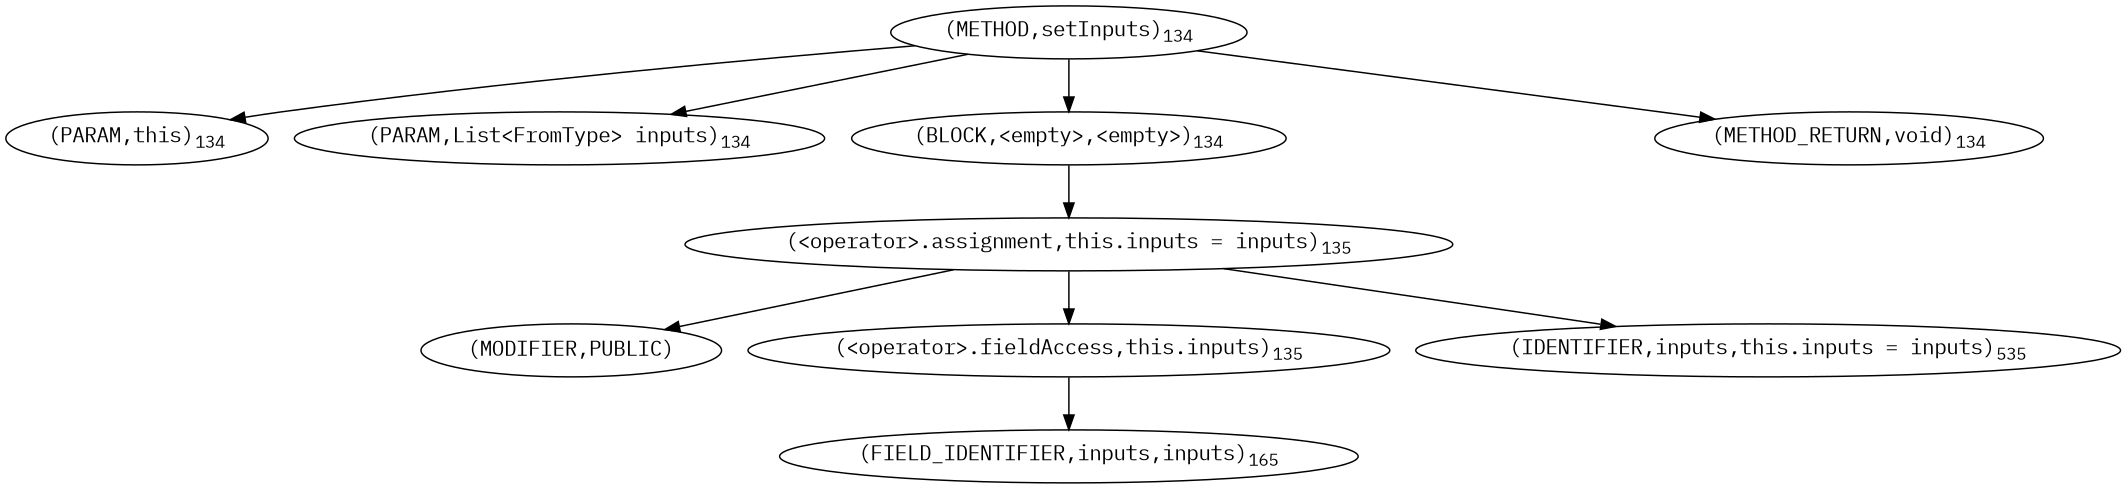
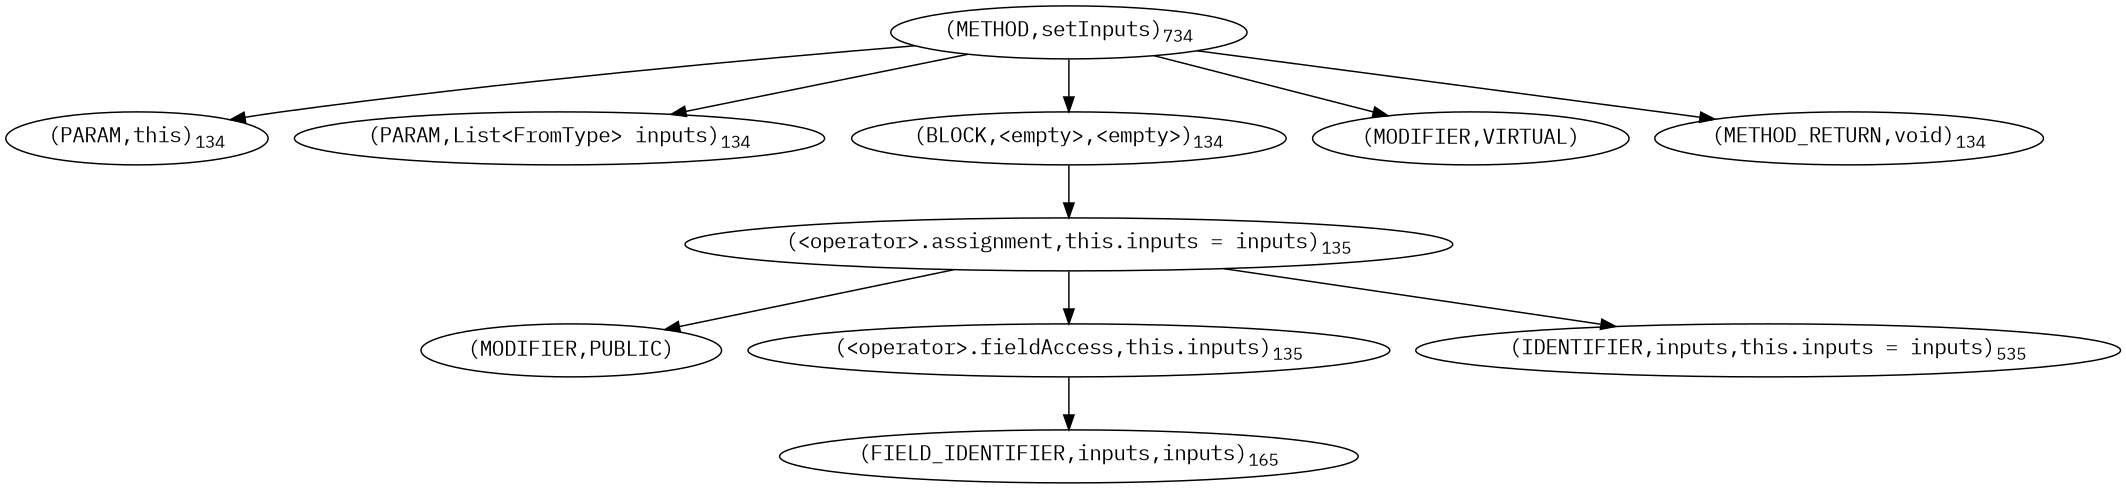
node "(METHOD,setInputs)": text "134" -> "734"
node "(MODIFIER,VIRTUAL)": added
